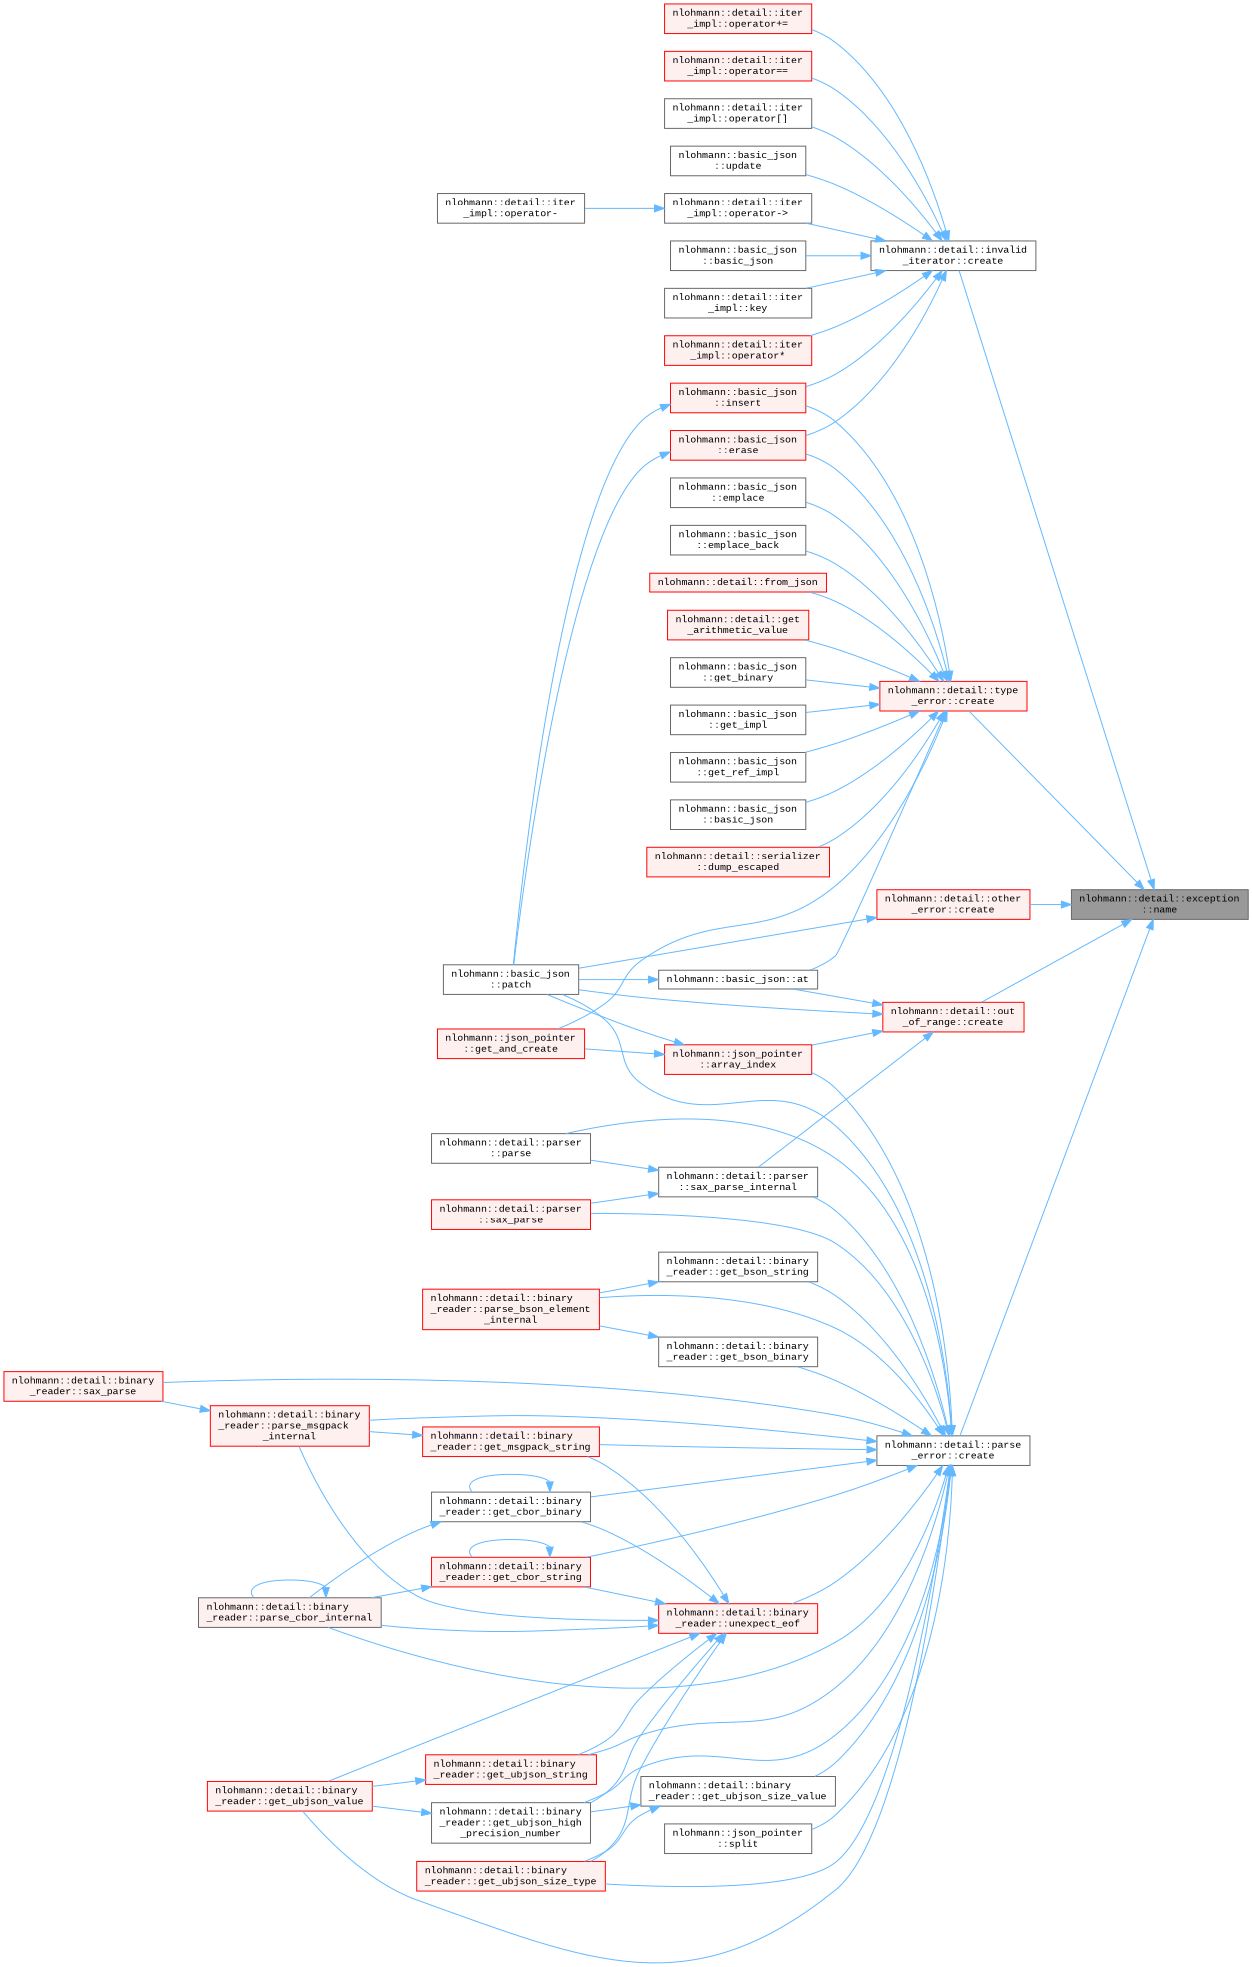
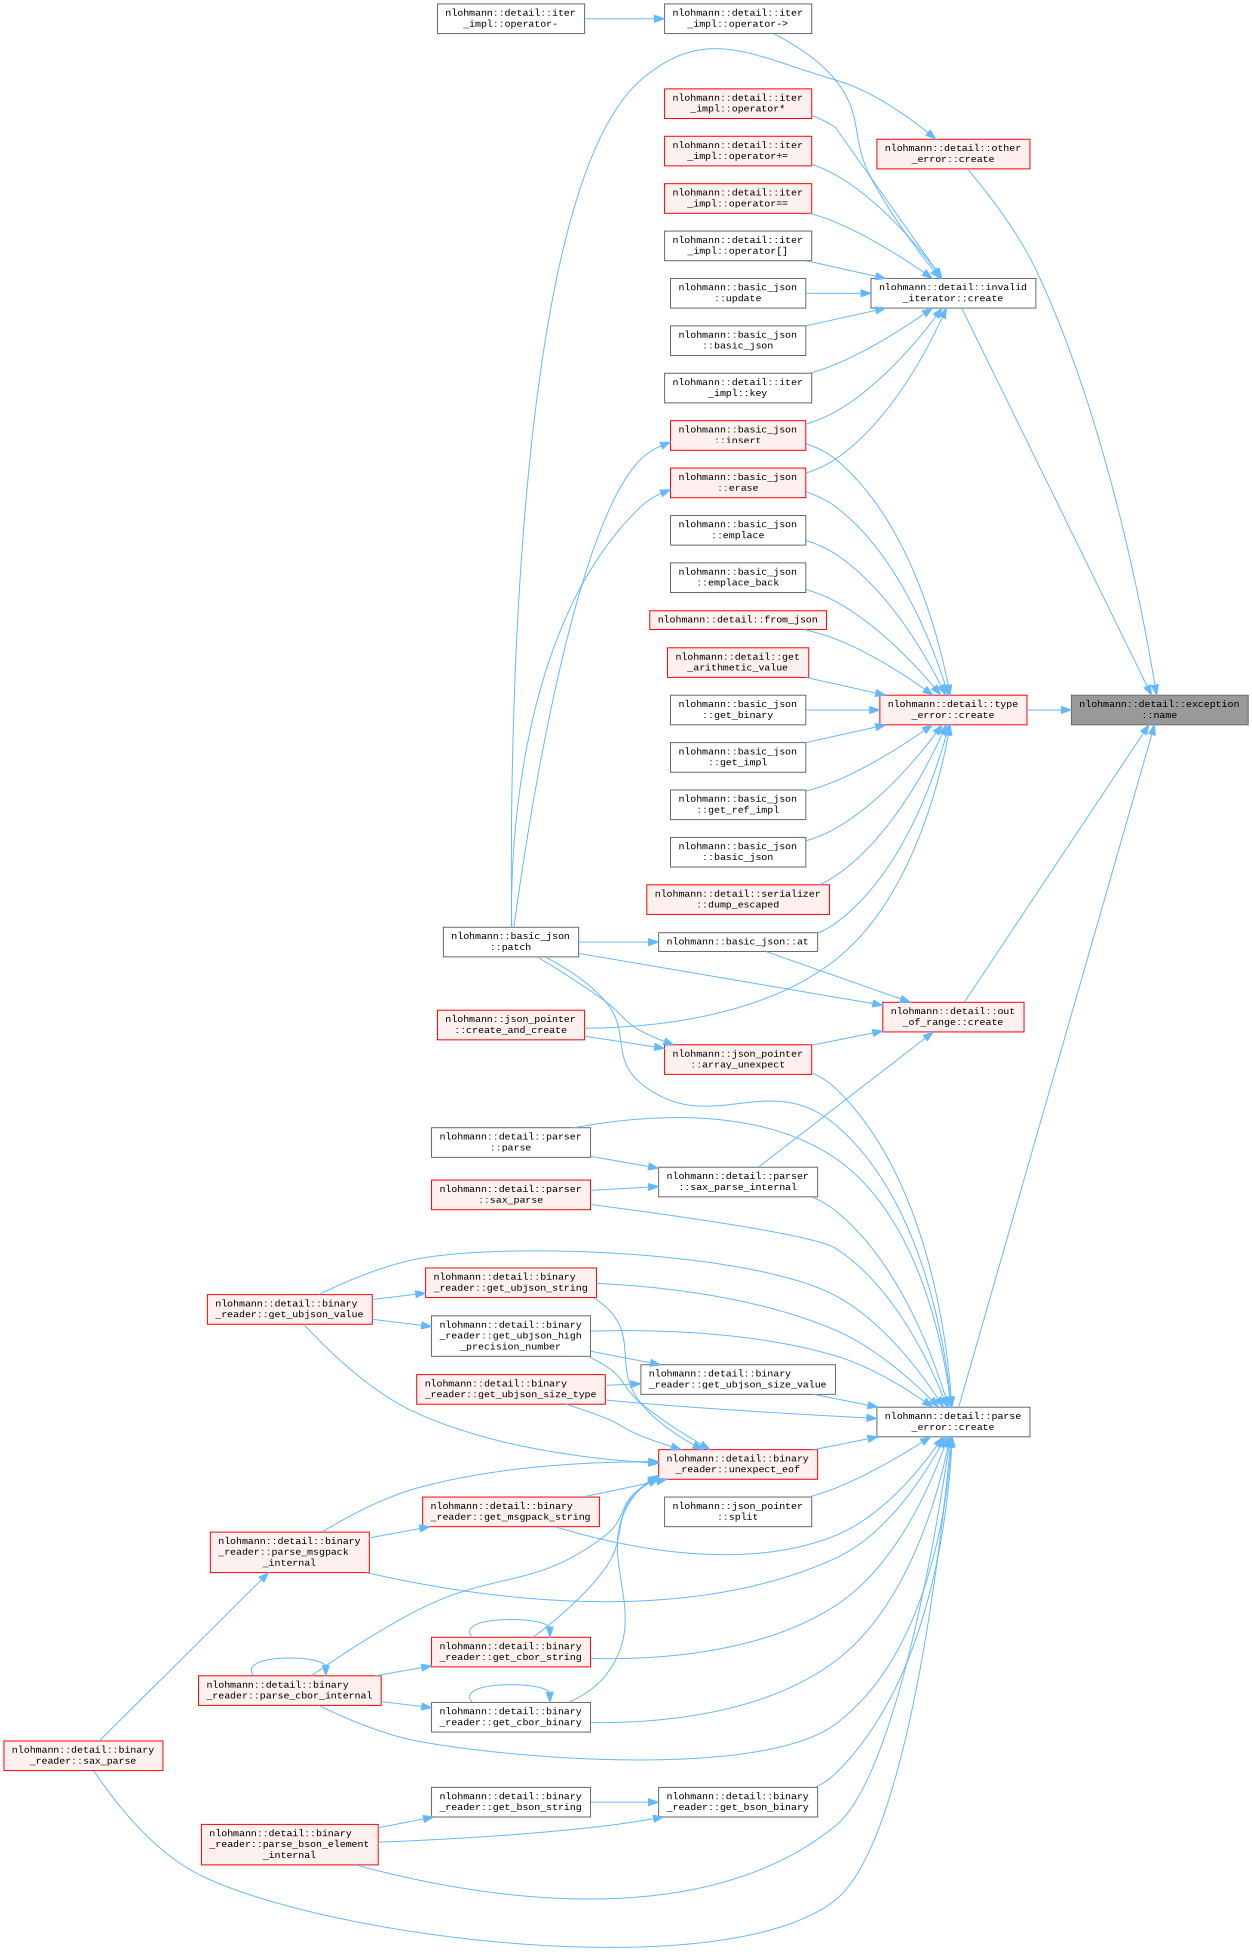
node "nlohmann::json_pointer ::get_and_create": label "nlohmann::json_pointer ::get_and_create" -> "nlohmann::json_pointer ::create_and_create"
node "nlohmann::json_pointer ::array_index": label "nlohmann::json_pointer ::array_index" -> "nlohmann::json_pointer ::array_unexpect"
edge "nlohmann::detail::binary _reader::get_bson_string" -> "nlohmann::detail::parse _error::create": now "nlohmann::detail::binary _reader::get_bson_string" -> "nlohmann::detail::binary _reader::get_bson_binary"
node "nlohmann::detail::binary _reader::parse_cbor_internal": color grey40 -> red
